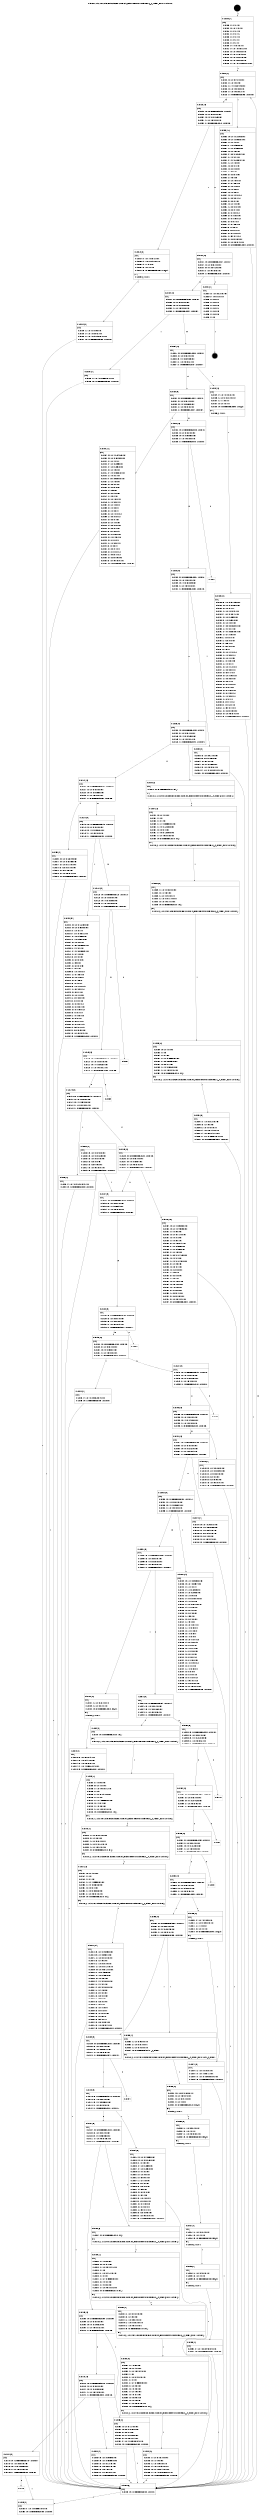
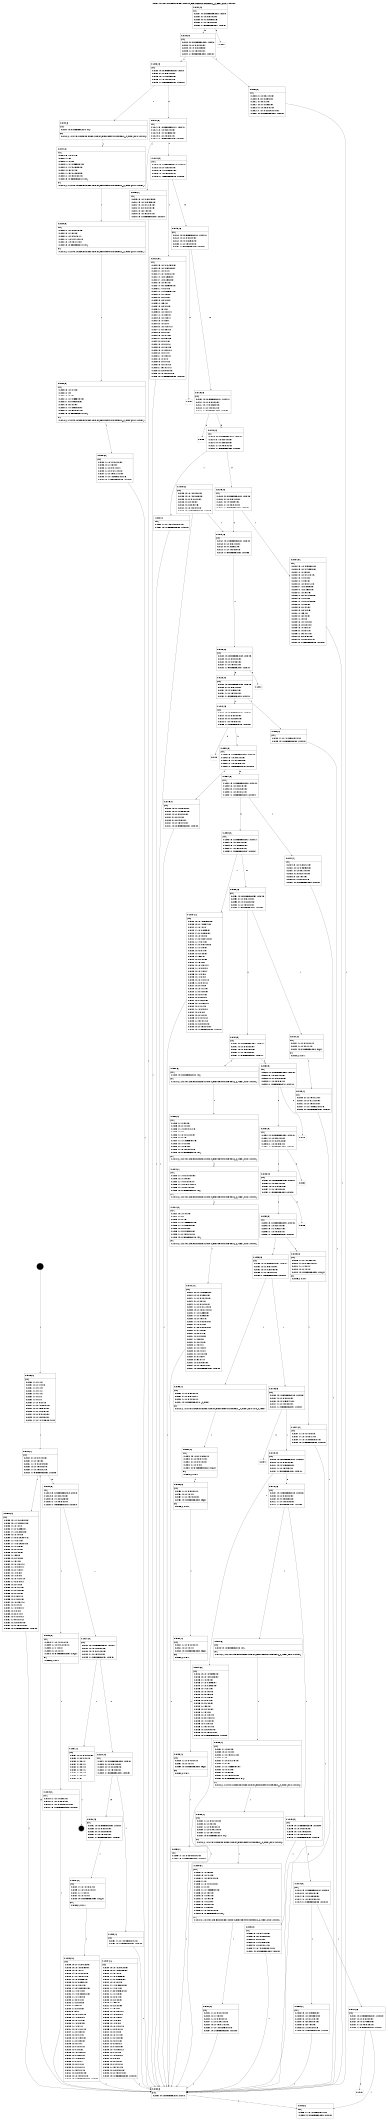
node "0x4013ad [25]": removed
